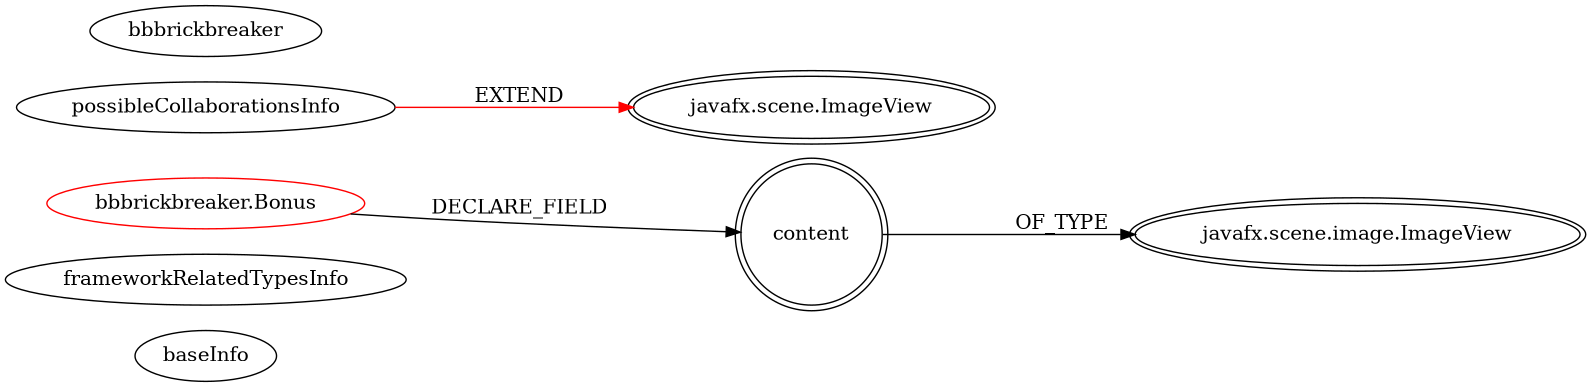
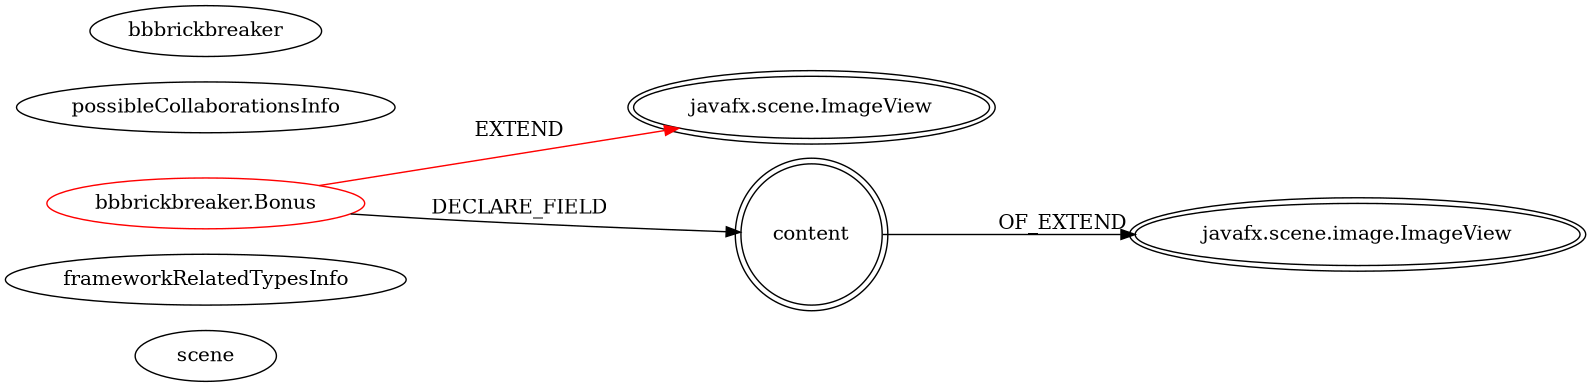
edge "possibleCollaborationsInfo" -> "javafx.scene.ImageView": now "bbbrickbreaker.Bonus" -> "javafx.scene.ImageView"
edge "content" -> "javafx.scene.image.ImageView": label "OF_TYPE" -> "OF_EXTEND"
node "baseInfo": label "baseInfo" -> "scene"
